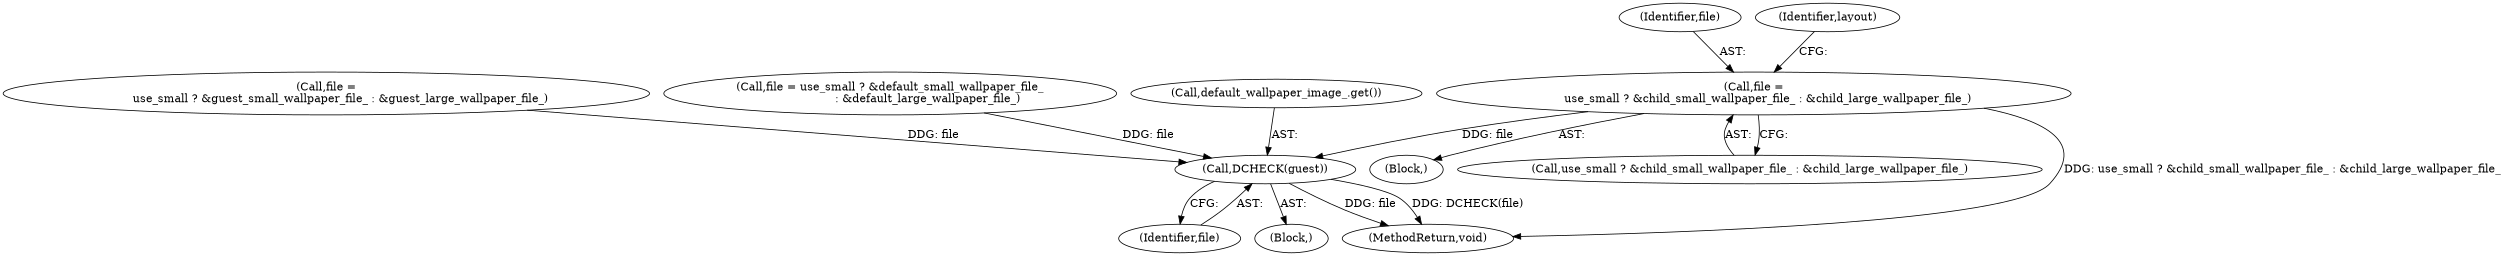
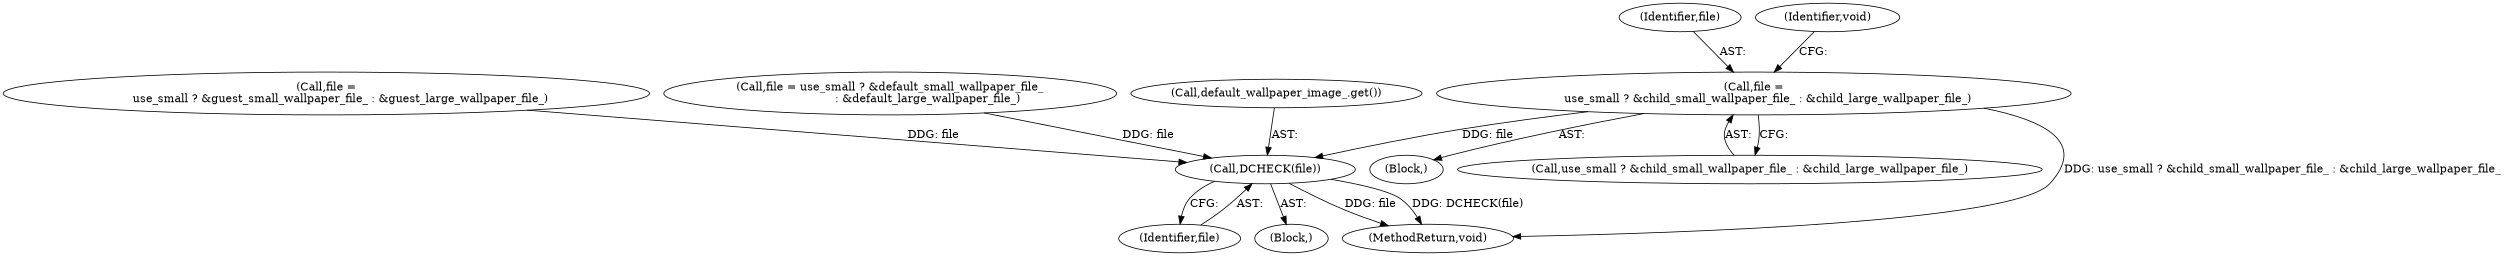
node "(Identifier,layout)": label "(Identifier,layout)" -> "(Identifier,void)"
node "(Call,DCHECK(guest))": label "(Call,DCHECK(guest))" -> "(Call,DCHECK(file))"
